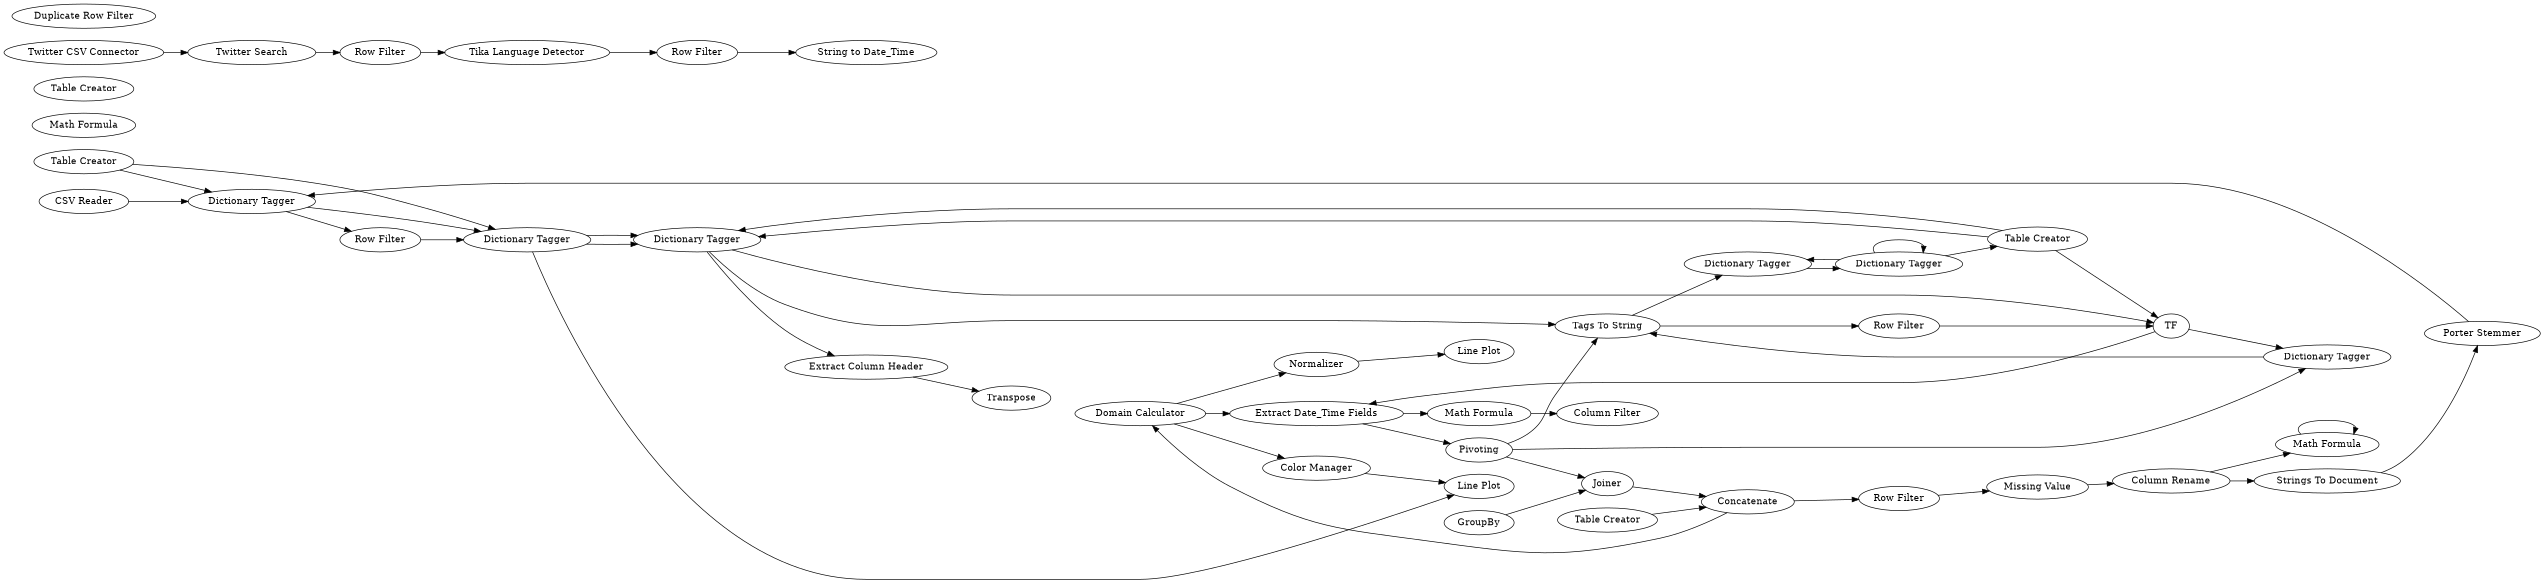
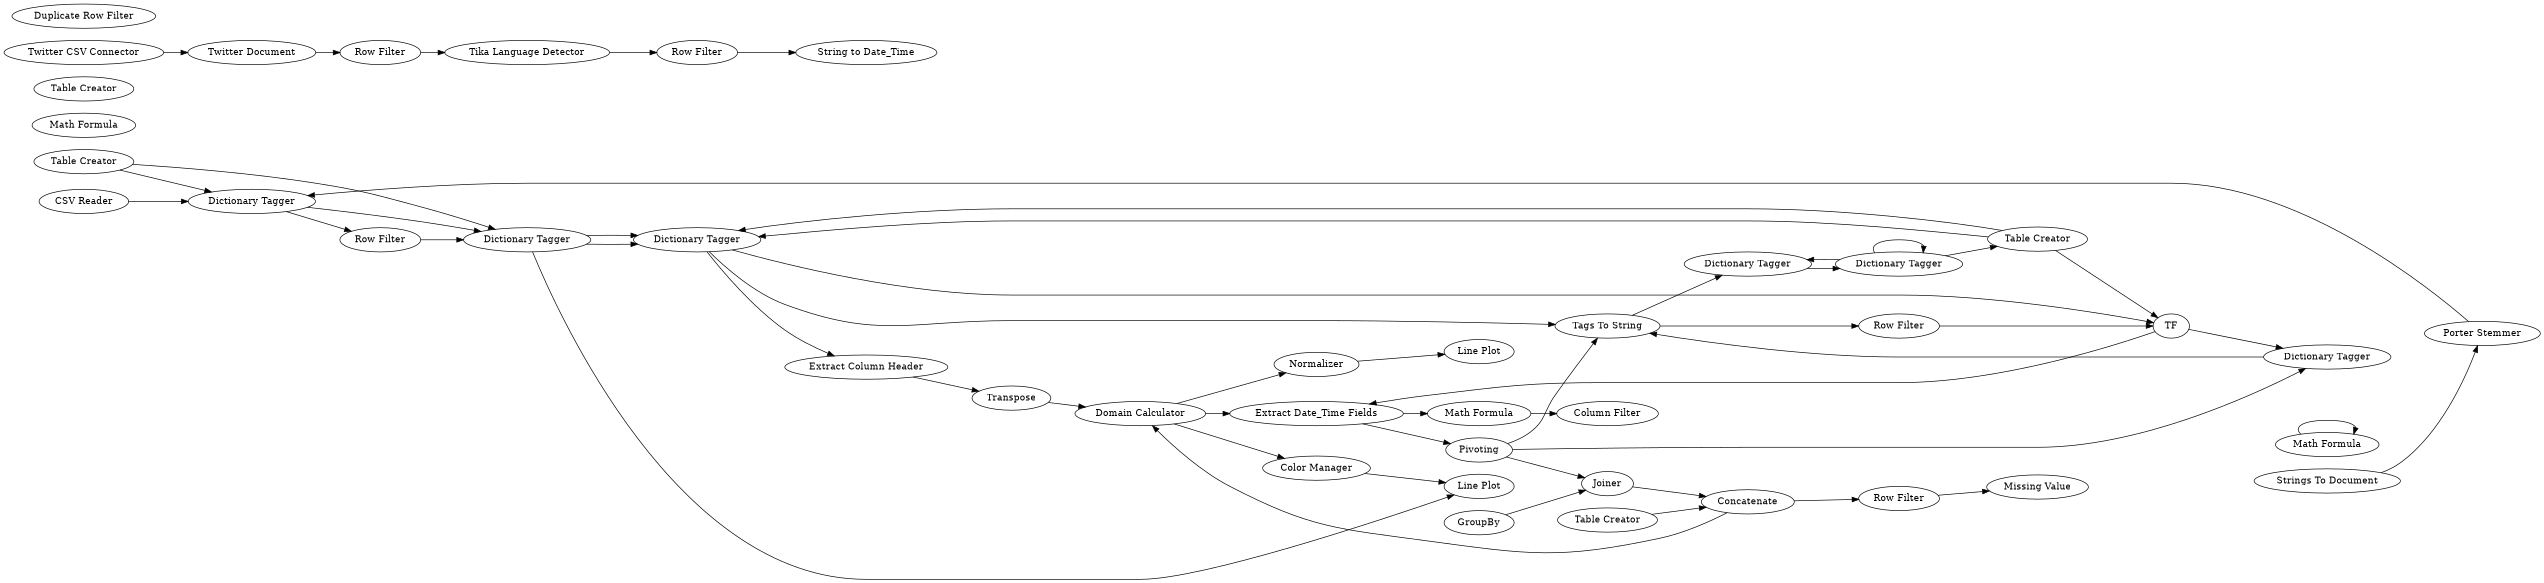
node "Twitter Search": label "Twitter Search" -> "Twitter Document"
edge "Transpose" -> "Domain Calculator": added
node "Column Rename": removed
